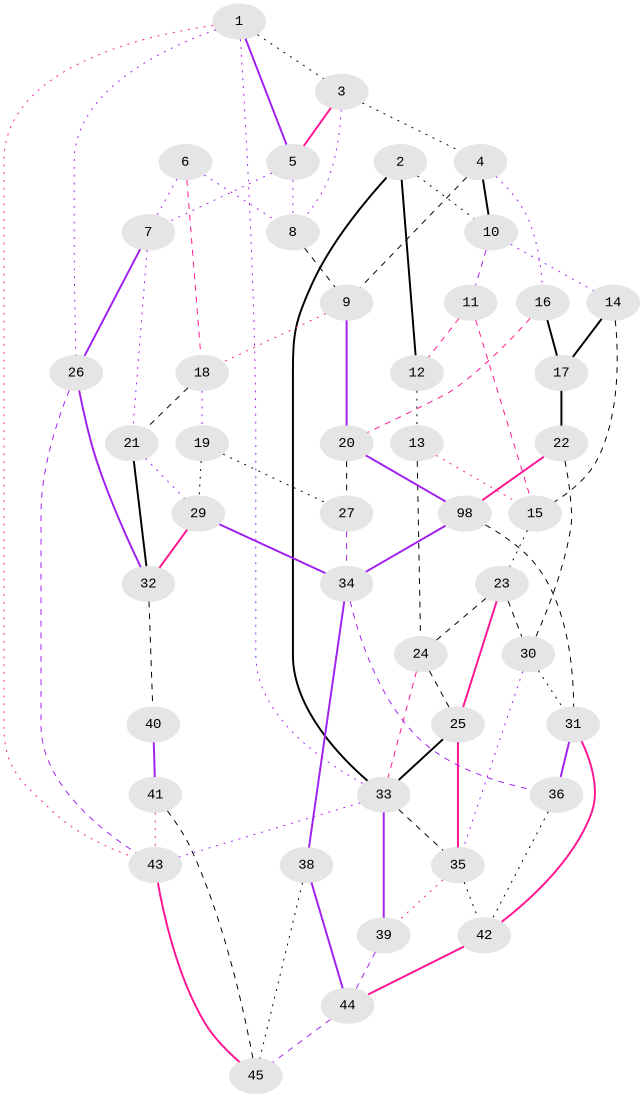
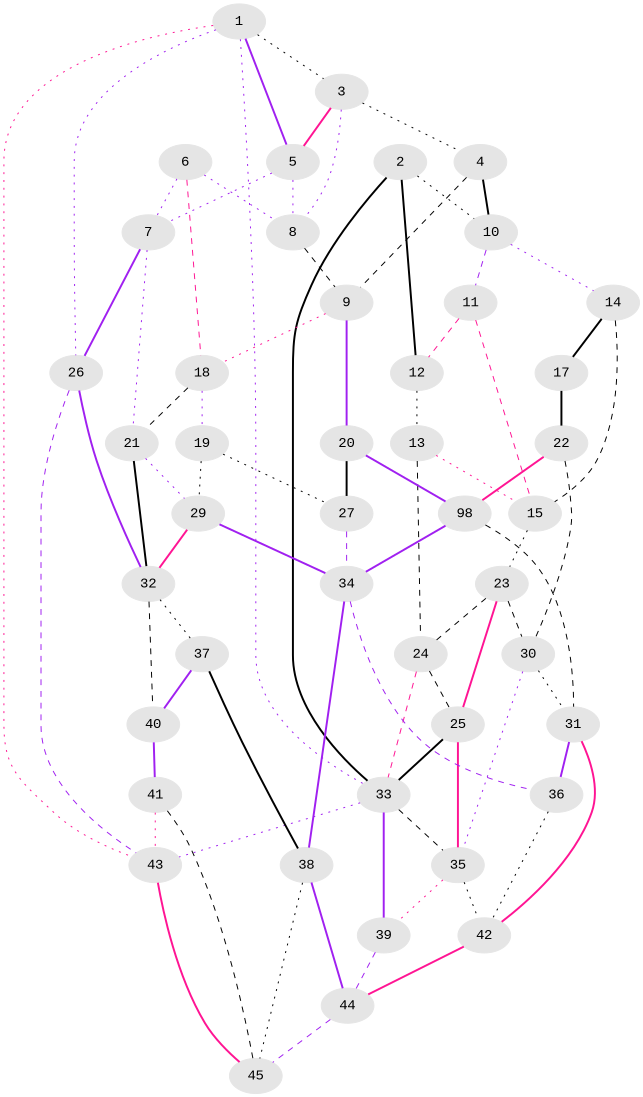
node "16": removed
edge "20" -- "27": style dashed -> bold
node "37": added
